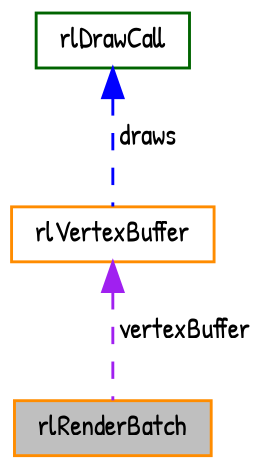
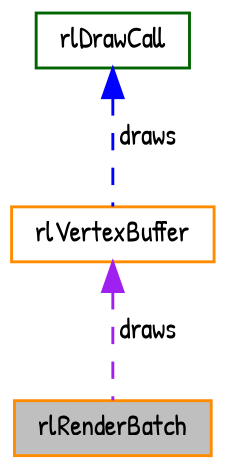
edge "rlRenderBatch" -> "rlVertexBuffer": label " vertexBuffer" -> " draws"
